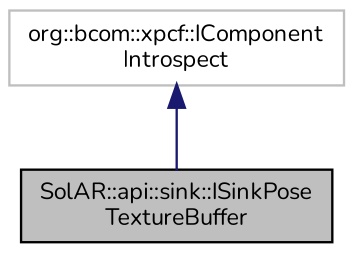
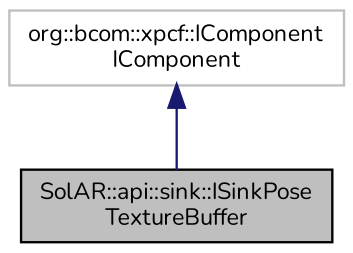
node "org::bcom::xpcf::IComponent Introspect": label "org::bcom::xpcf::IComponent Introspect" -> "org::bcom::xpcf::IComponent IComponent"
